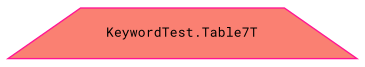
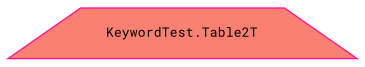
node "KeywordTest.Table7T": label "KeywordTest.Table7T" -> "KeywordTest.Table2T"
